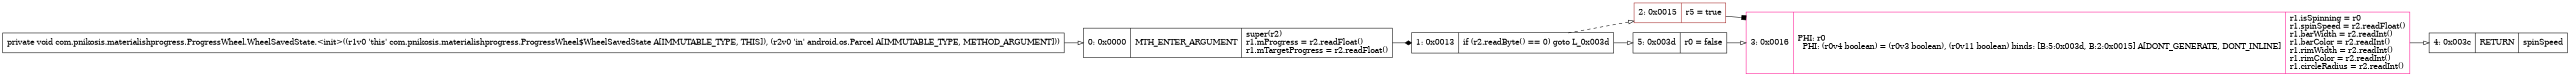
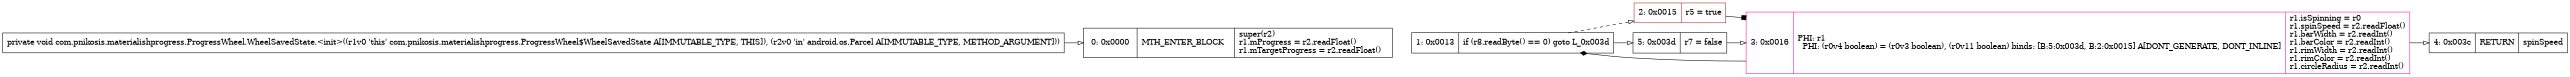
node "3: 0x0016": text "PHI: r0" -> "PHI: r1"
node "0: 0x0000": text "MTH_ENTER_ARGUMENT" -> "MTH_ENTER_BLOCK"
edge "0: 0x0000" -> "1: 0x0013": now "3: 0x0016" -> "1: 0x0013"
node "1: 0x0013": text "if (r2.readByte() == 0) goto L_0x003d" -> "if (r8.readByte() == 0) goto L_0x003d"
node "5: 0x003d": text "r0 = false" -> "r7 = false"
